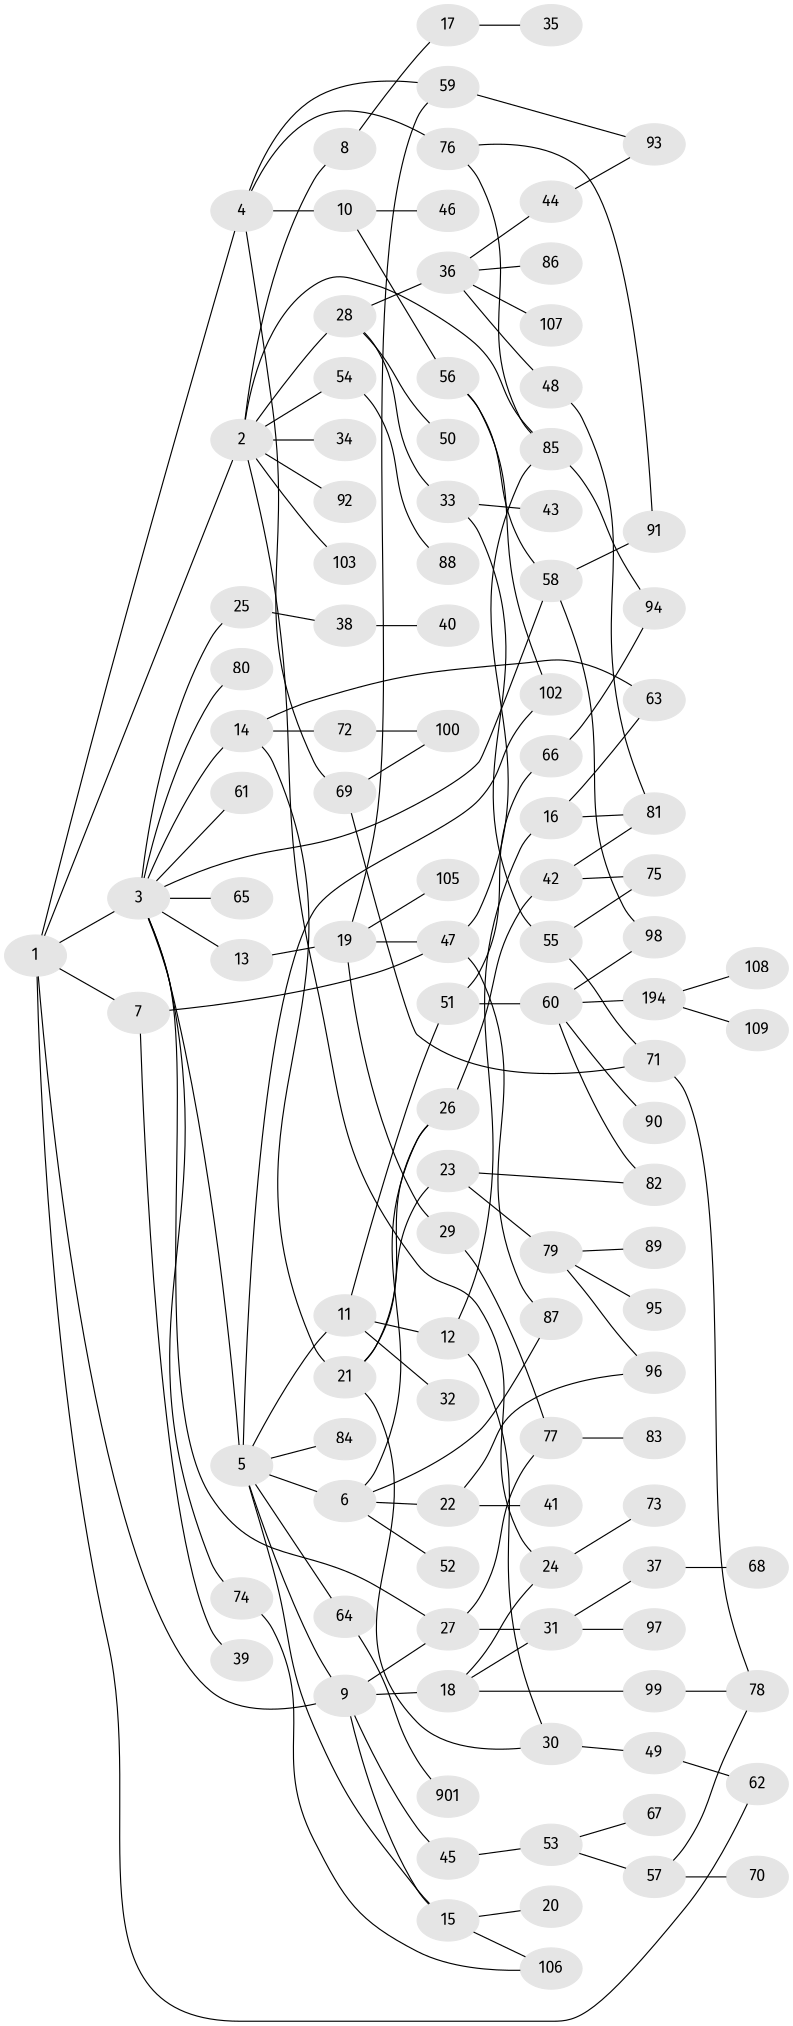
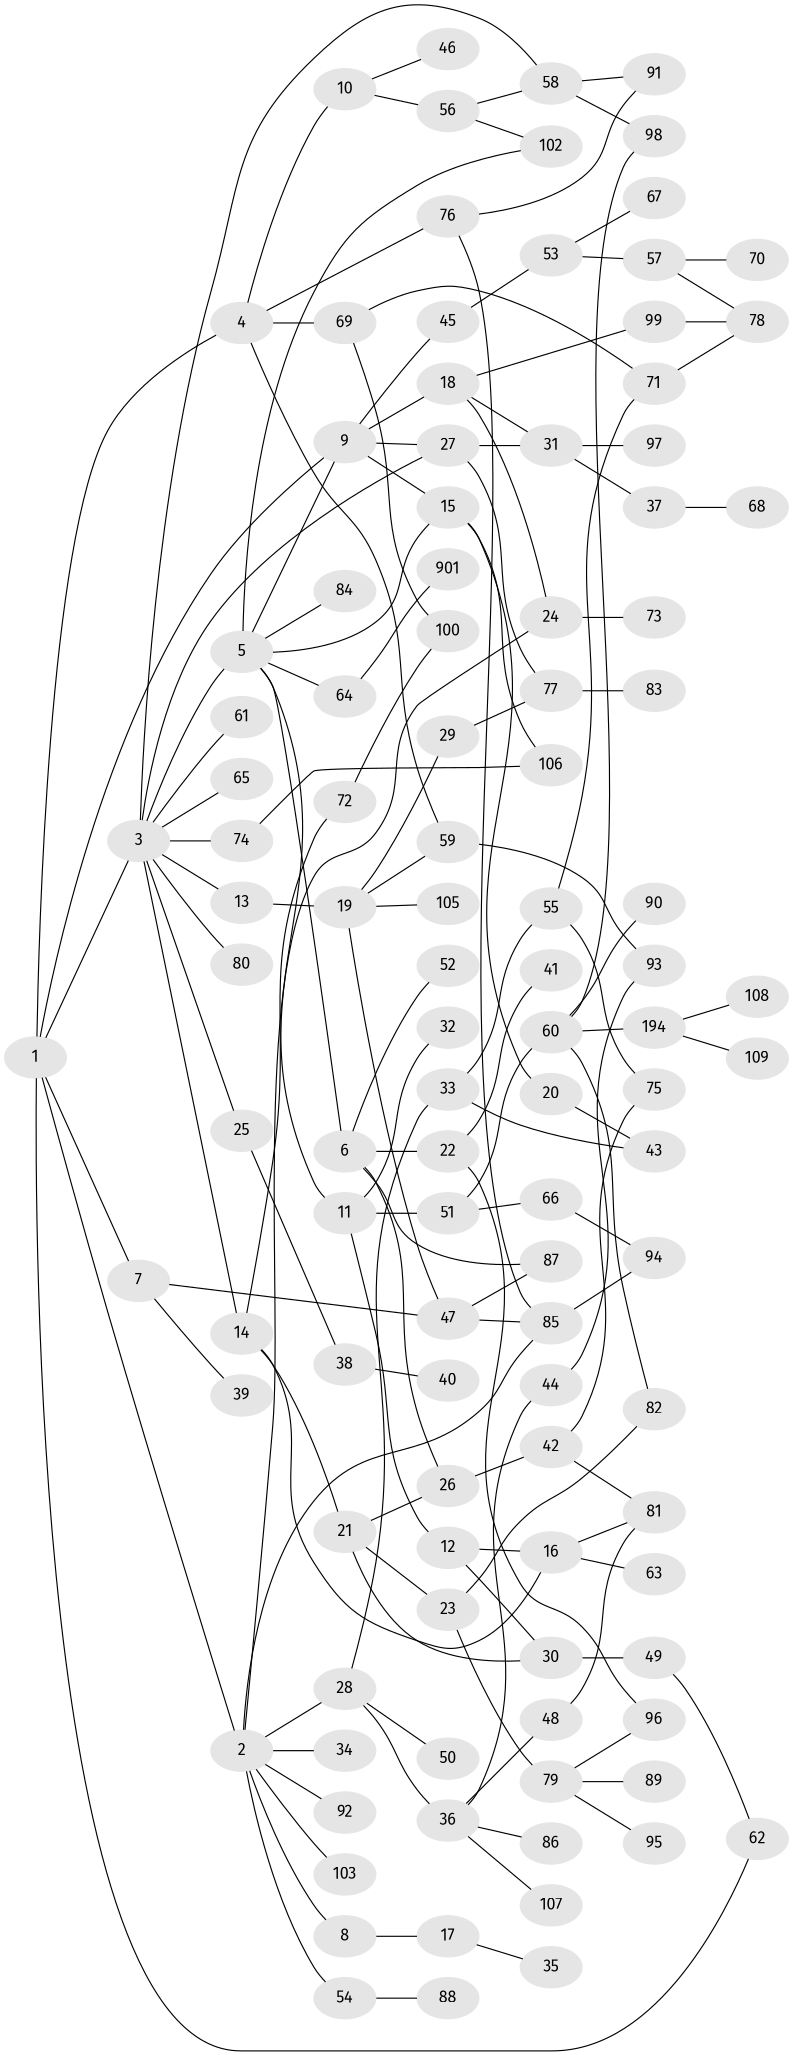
edge "63" -- "14": now "16" -- "14"
edge "20" -- "43": added
